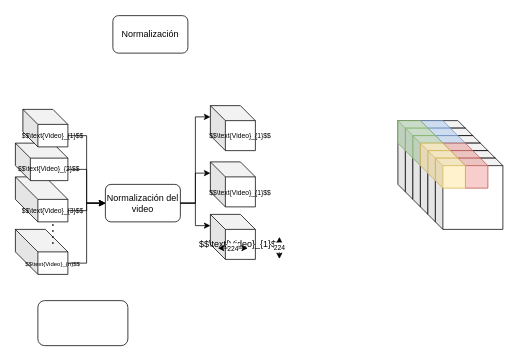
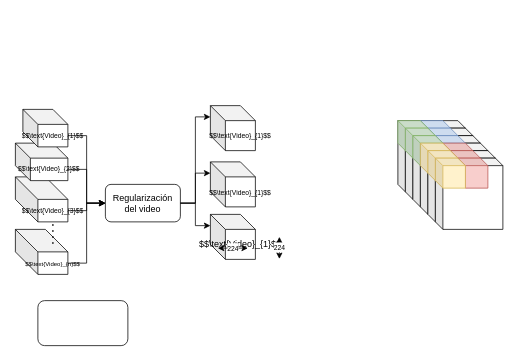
node "Normalización": removed
node "Normalización del video": label "Normalización del video" -> "Regularización del video"
